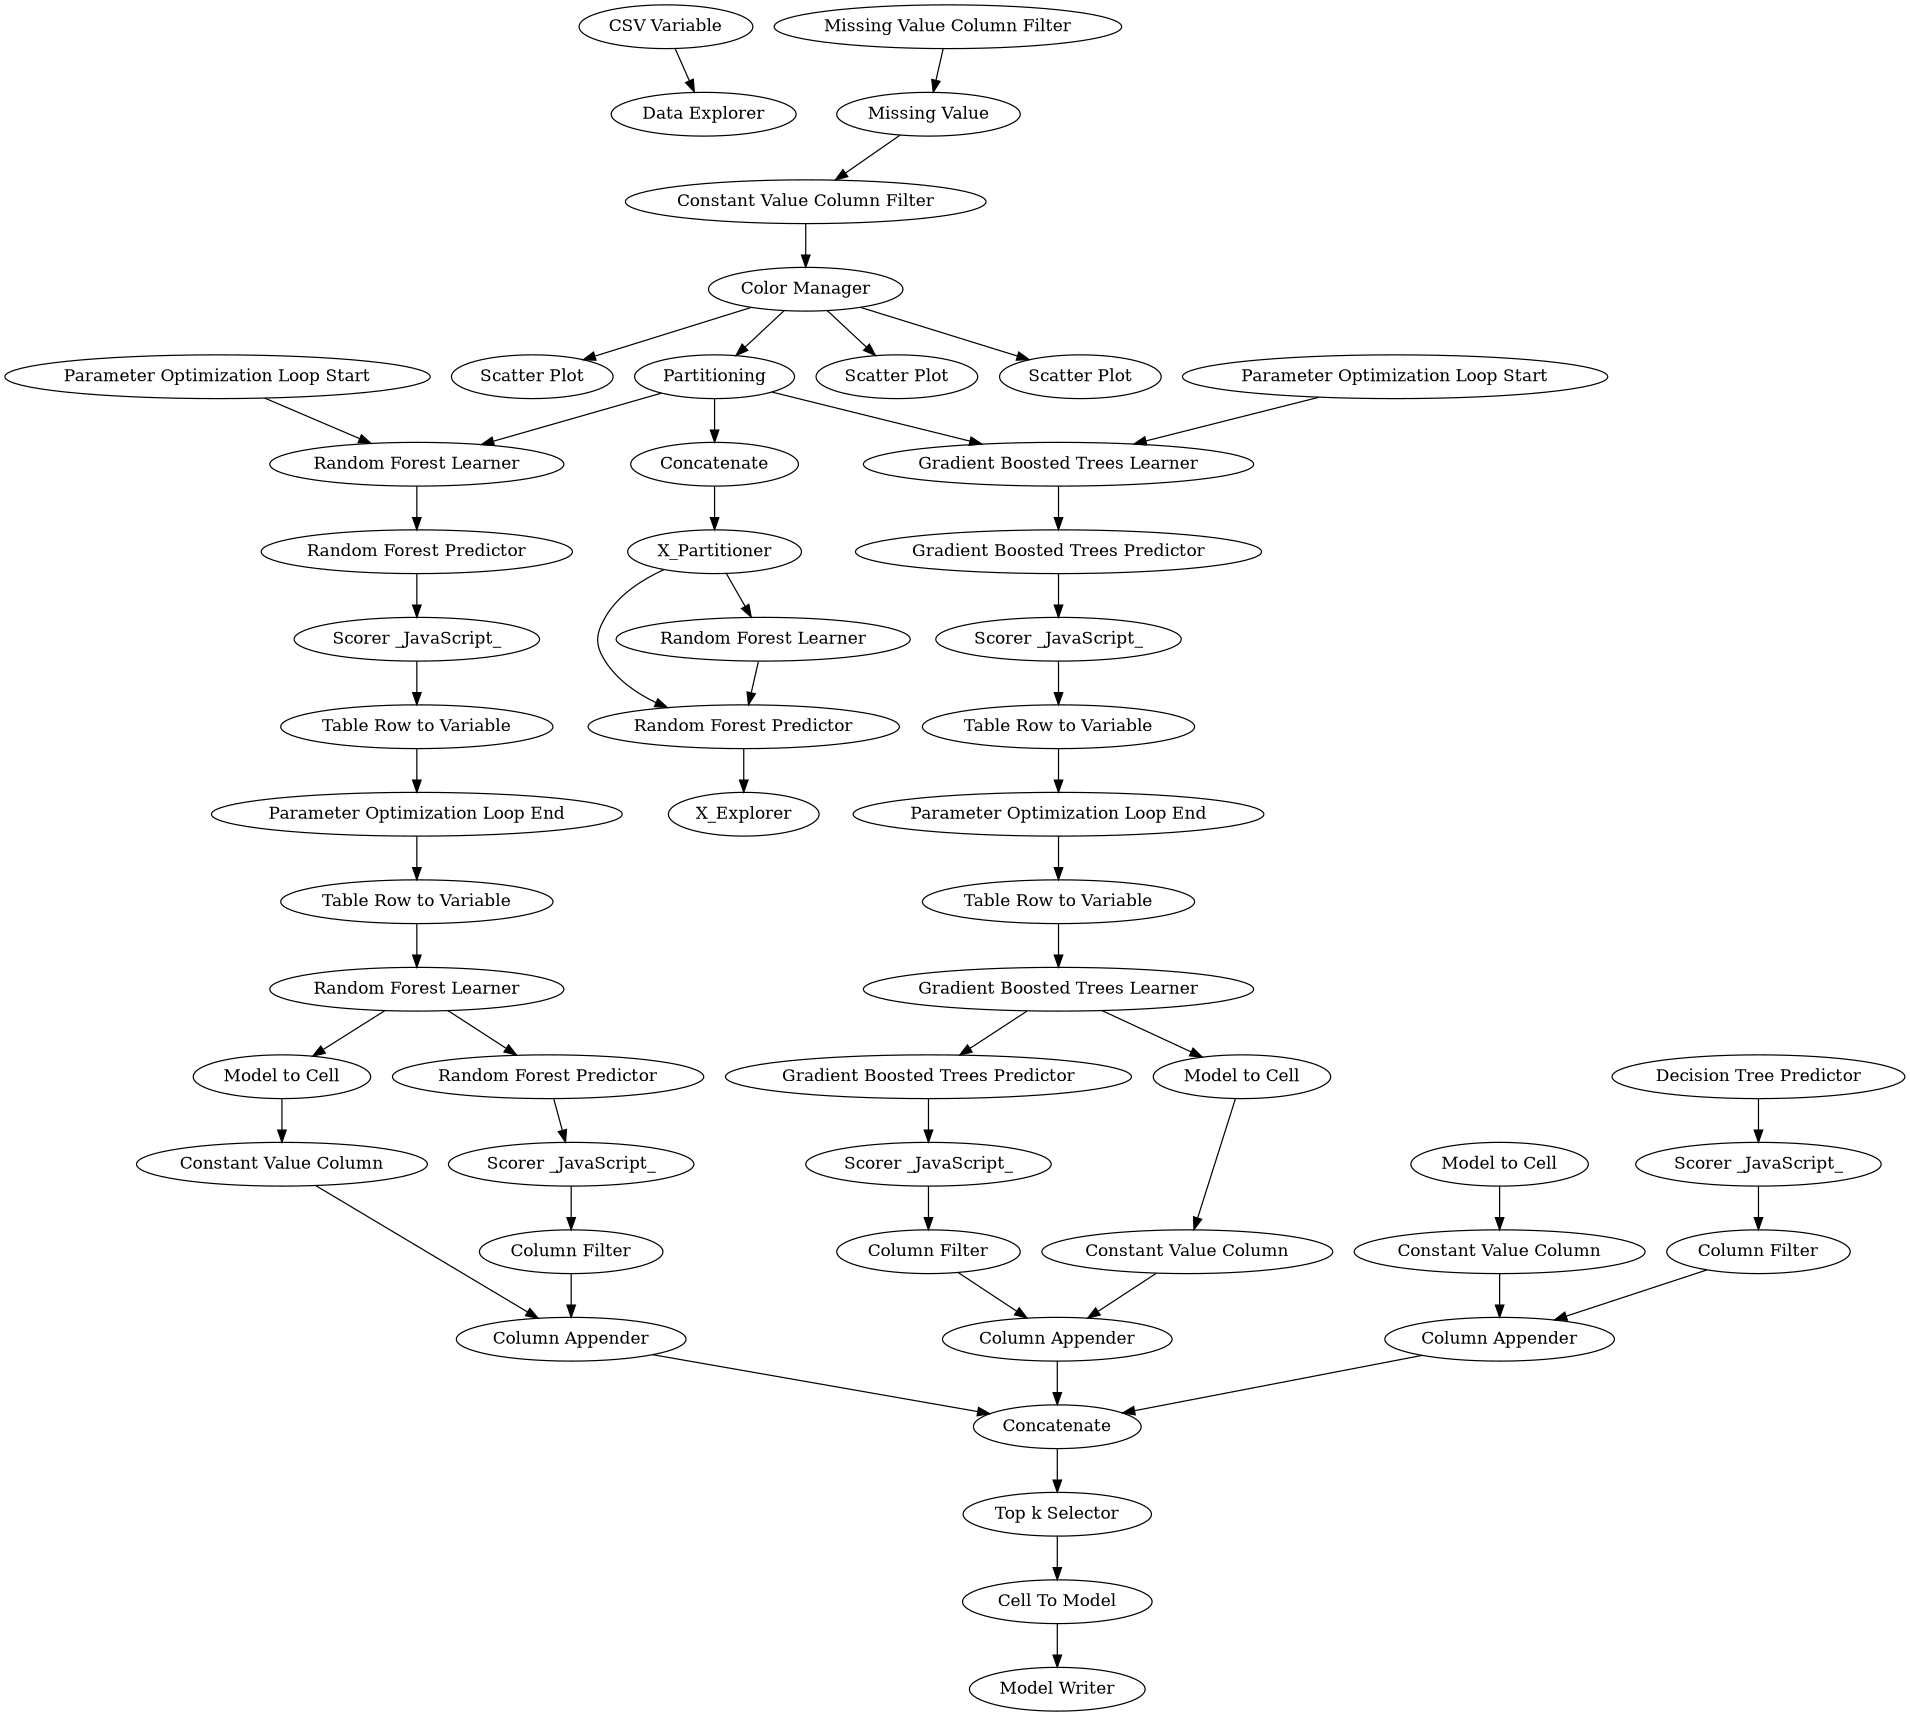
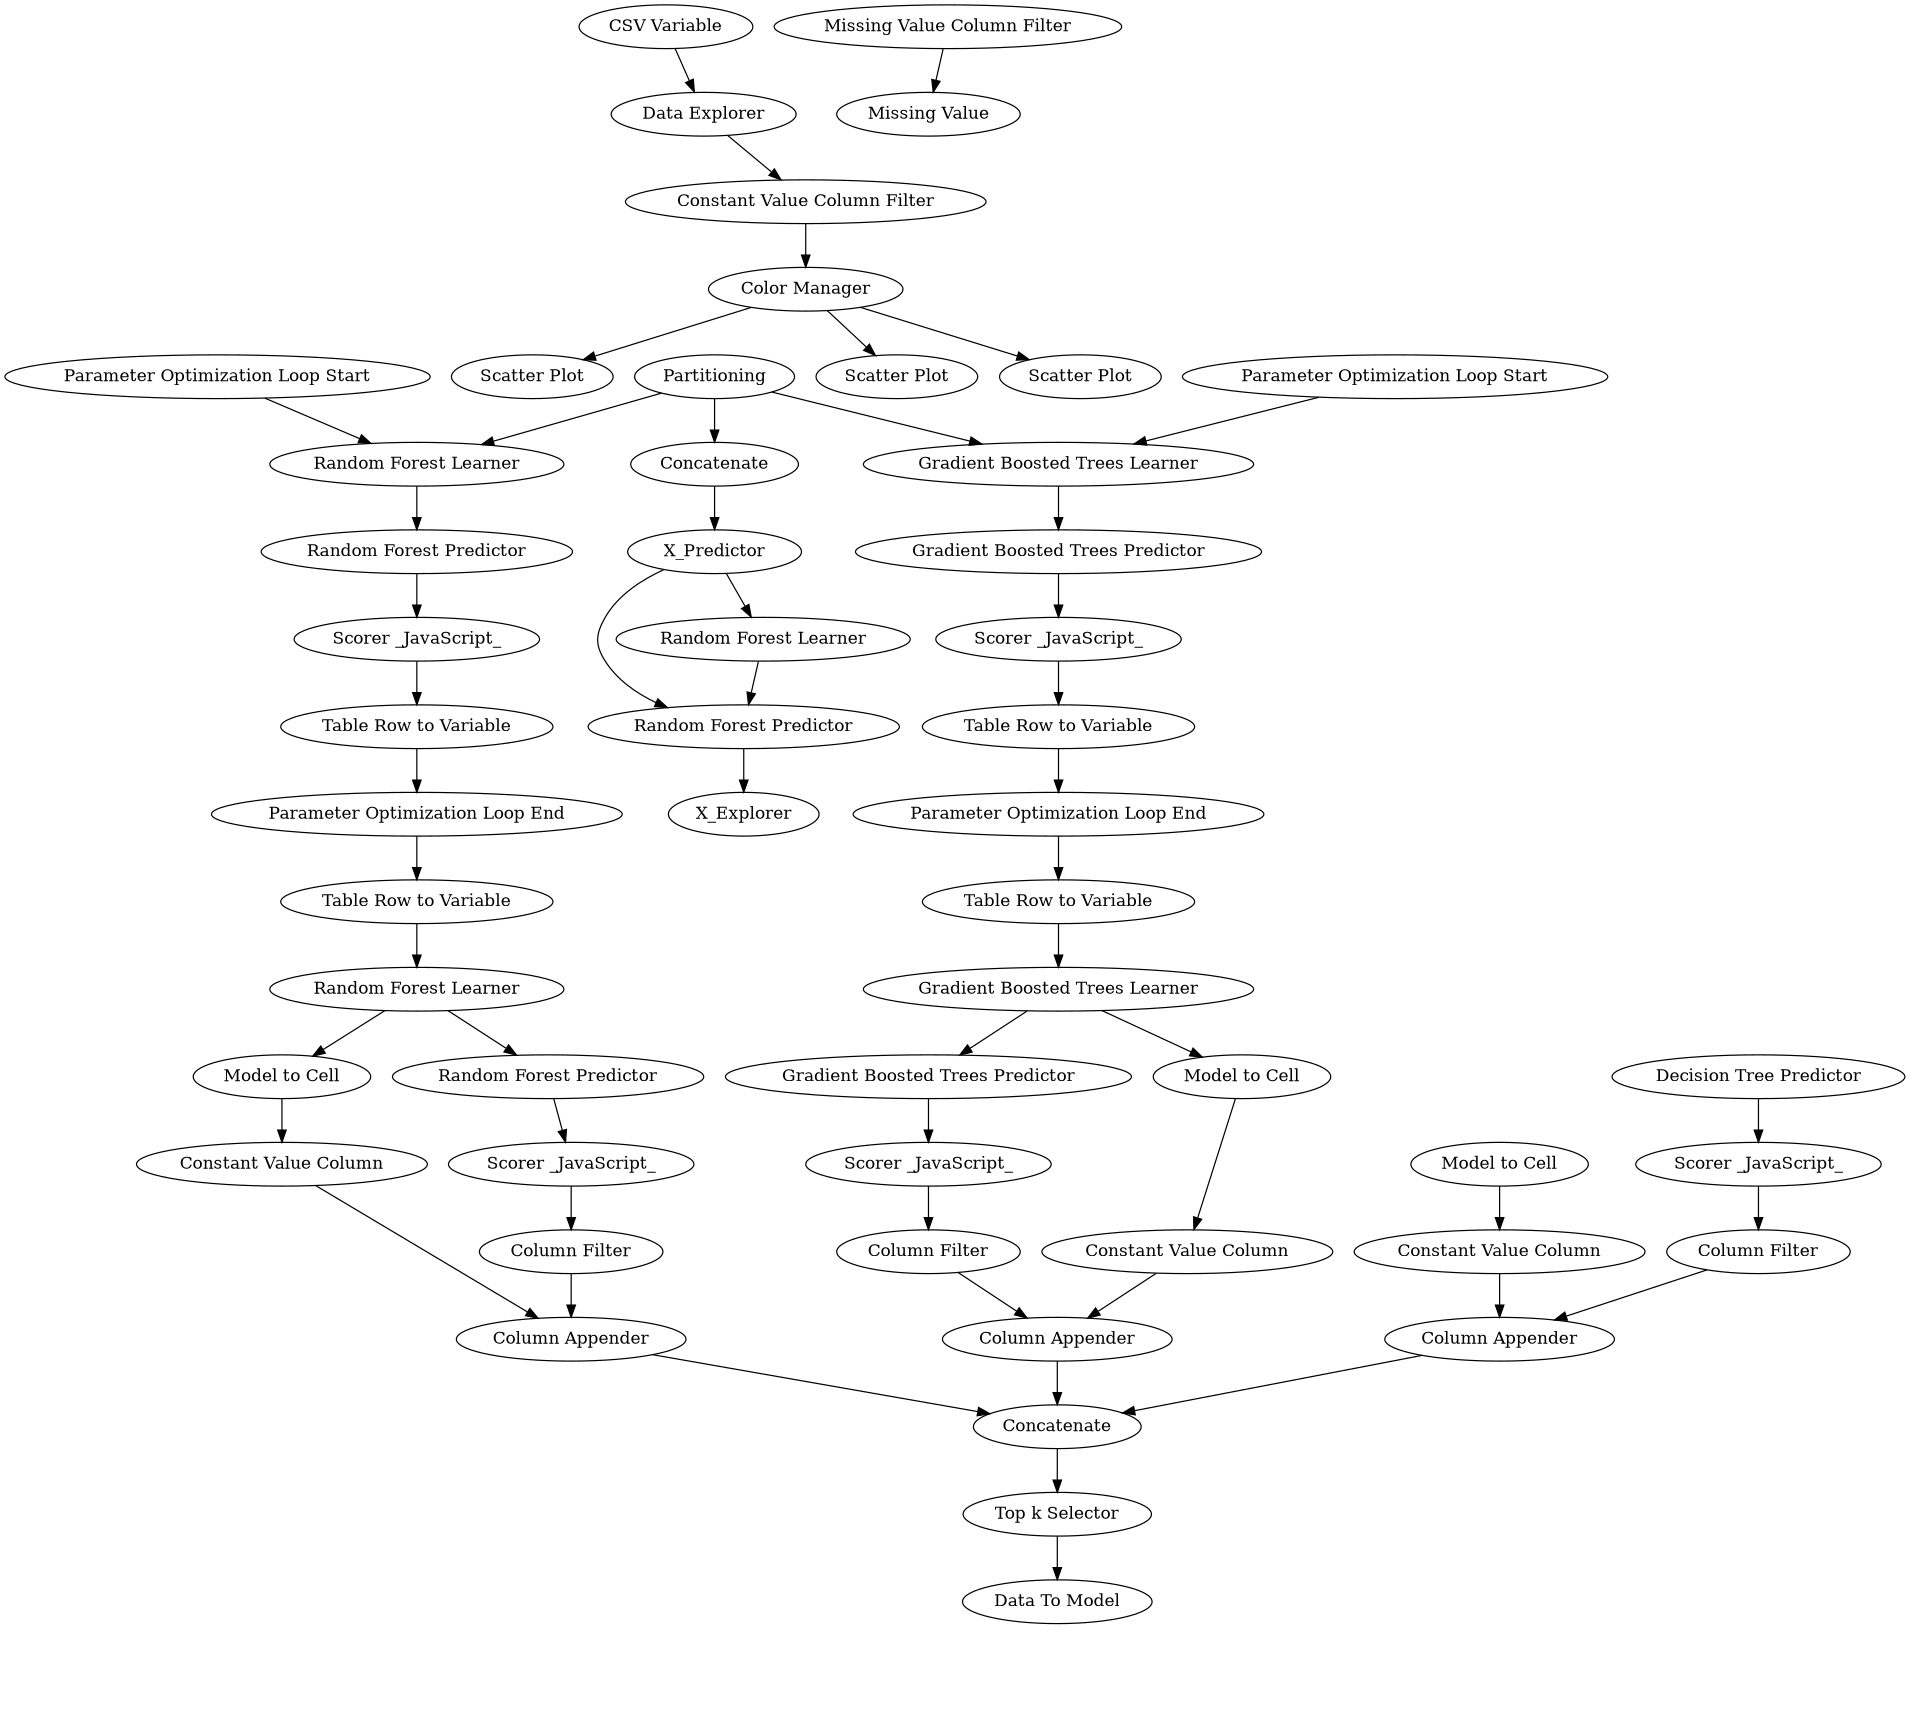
edge "Missing Value" -> "Constant Value Column Filter": now "Data Explorer" -> "Constant Value Column Filter"
edge "Color Manager" -> "Partitioning": removed
node "X_Partitioner": label "X_Partitioner" -> "X_Predictor"
node "Cell To Model": label "Cell To Model" -> "Data To Model"
node "Model Writer": removed
